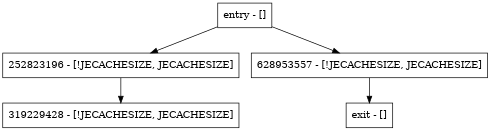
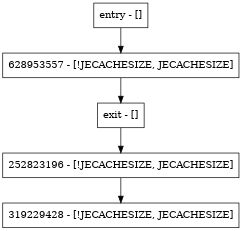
edge "entry - []" -> "252823196 - [!JECACHESIZE, JECACHESIZE]": now "exit - []" -> "252823196 - [!JECACHESIZE, JECACHESIZE]"
